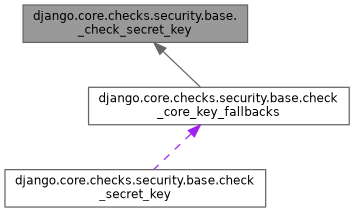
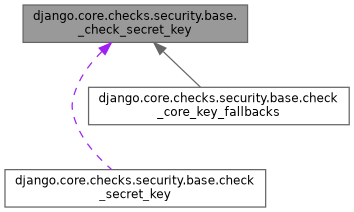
edge "django.core.checks.security.base.check _secret_key" -> "django.core.checks.security.base.check _core_key_fallbacks": now "django.core.checks.security.base.check _secret_key" -> "django.core.checks.security.base. _check_secret_key"
